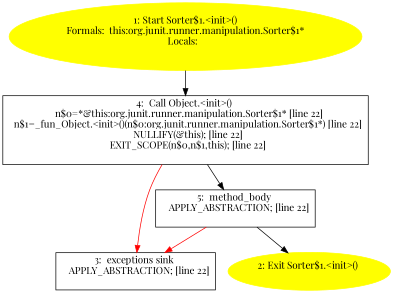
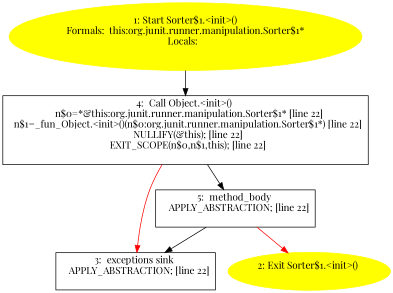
edge "5:  method_body APPLY_ABSTRACTION; [line 22]" -> "3:  exceptions sink APPLY_ABSTRACTION; [line 22]": color red -> black
edge "5:  method_body APPLY_ABSTRACTION; [line 22]" -> "2: Exit Sorter$1.<init>()": color black -> red
